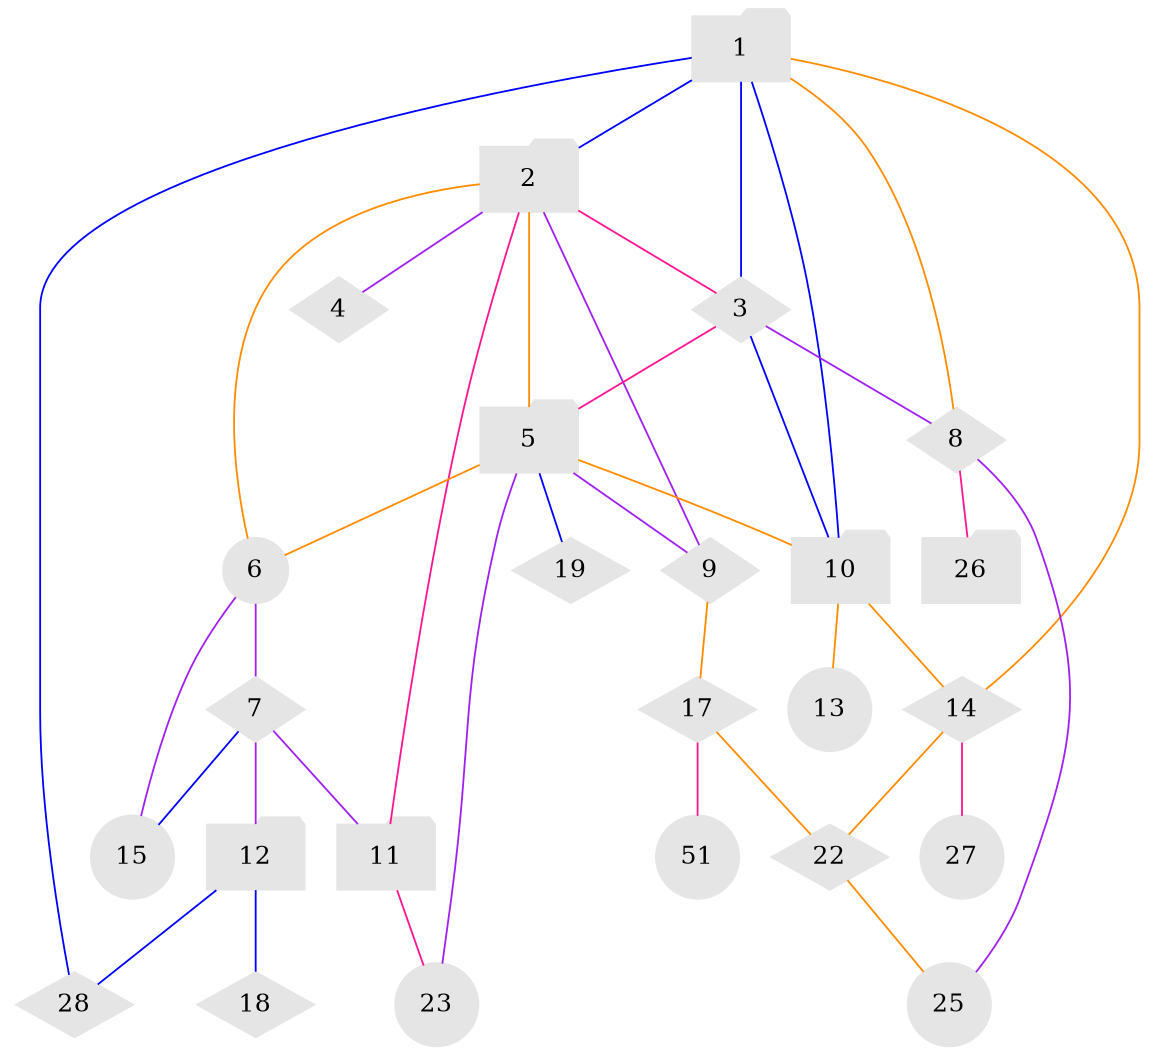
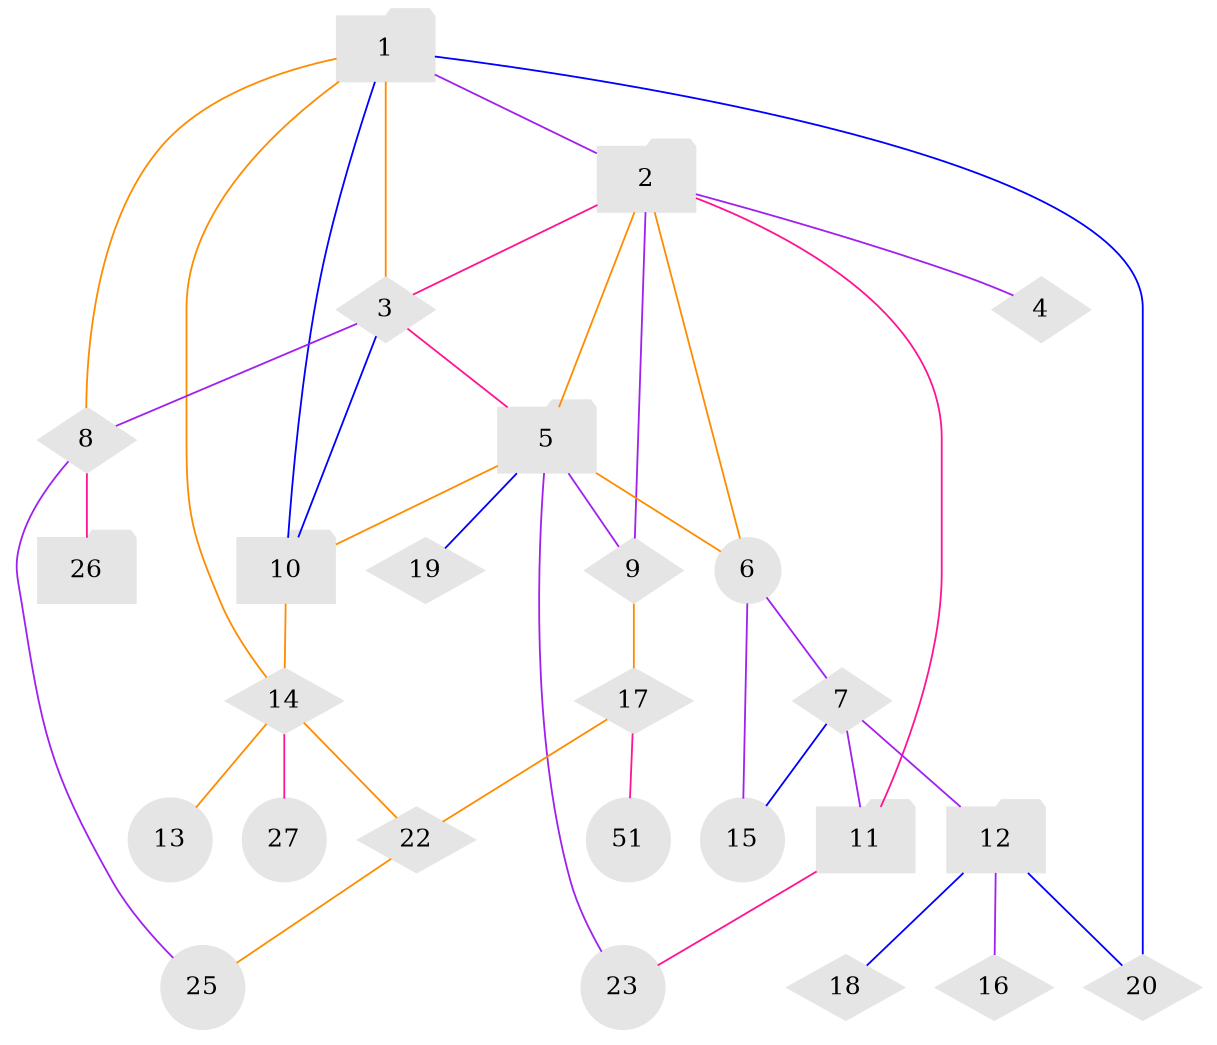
edge "1" -- "2": color blue -> purple
edge "1" -- "3": color blue -> darkorange
edge "10" -- "13": now "14" -- "13"
node "16": added
node "28": label "28" -> "20"
